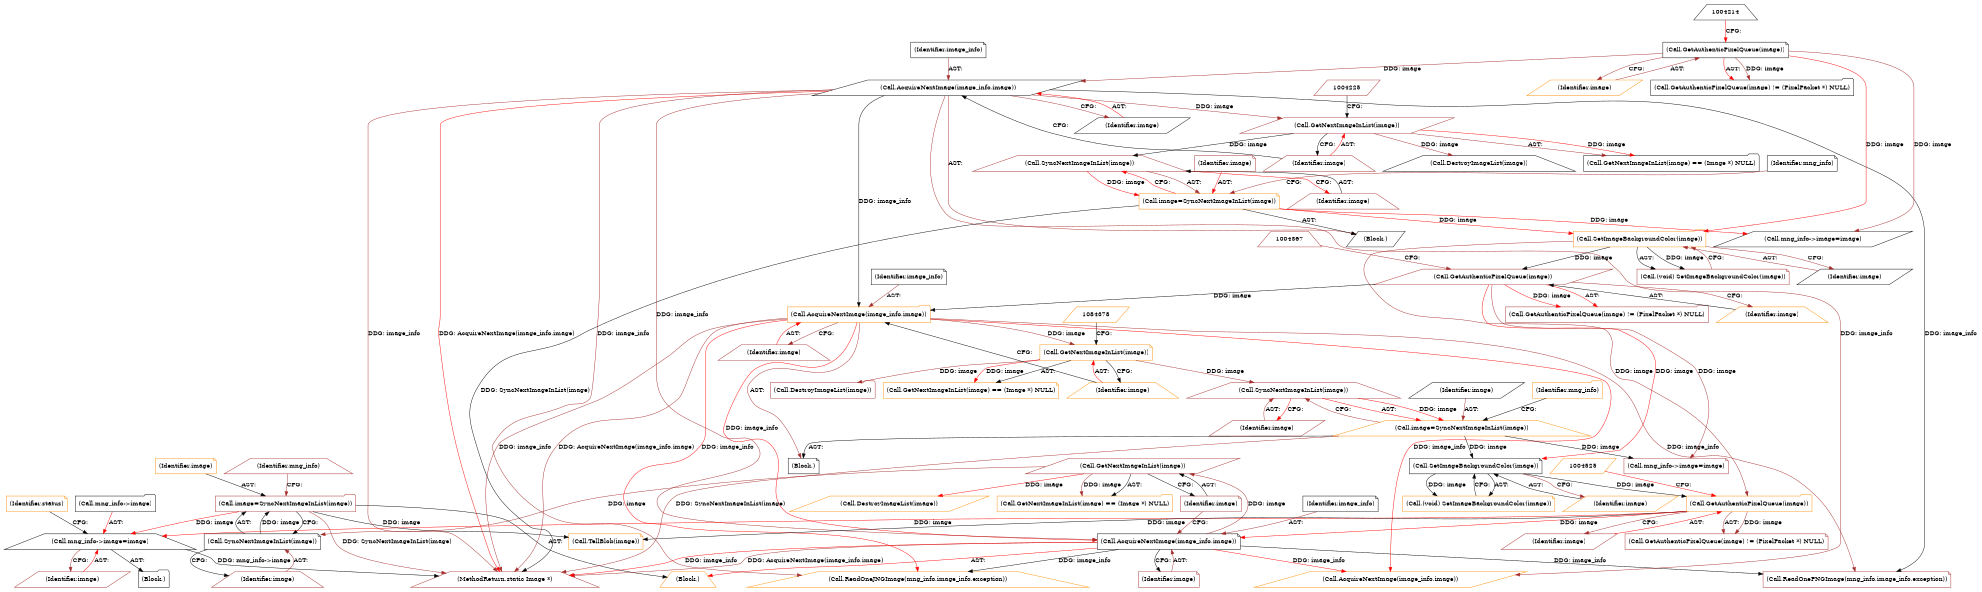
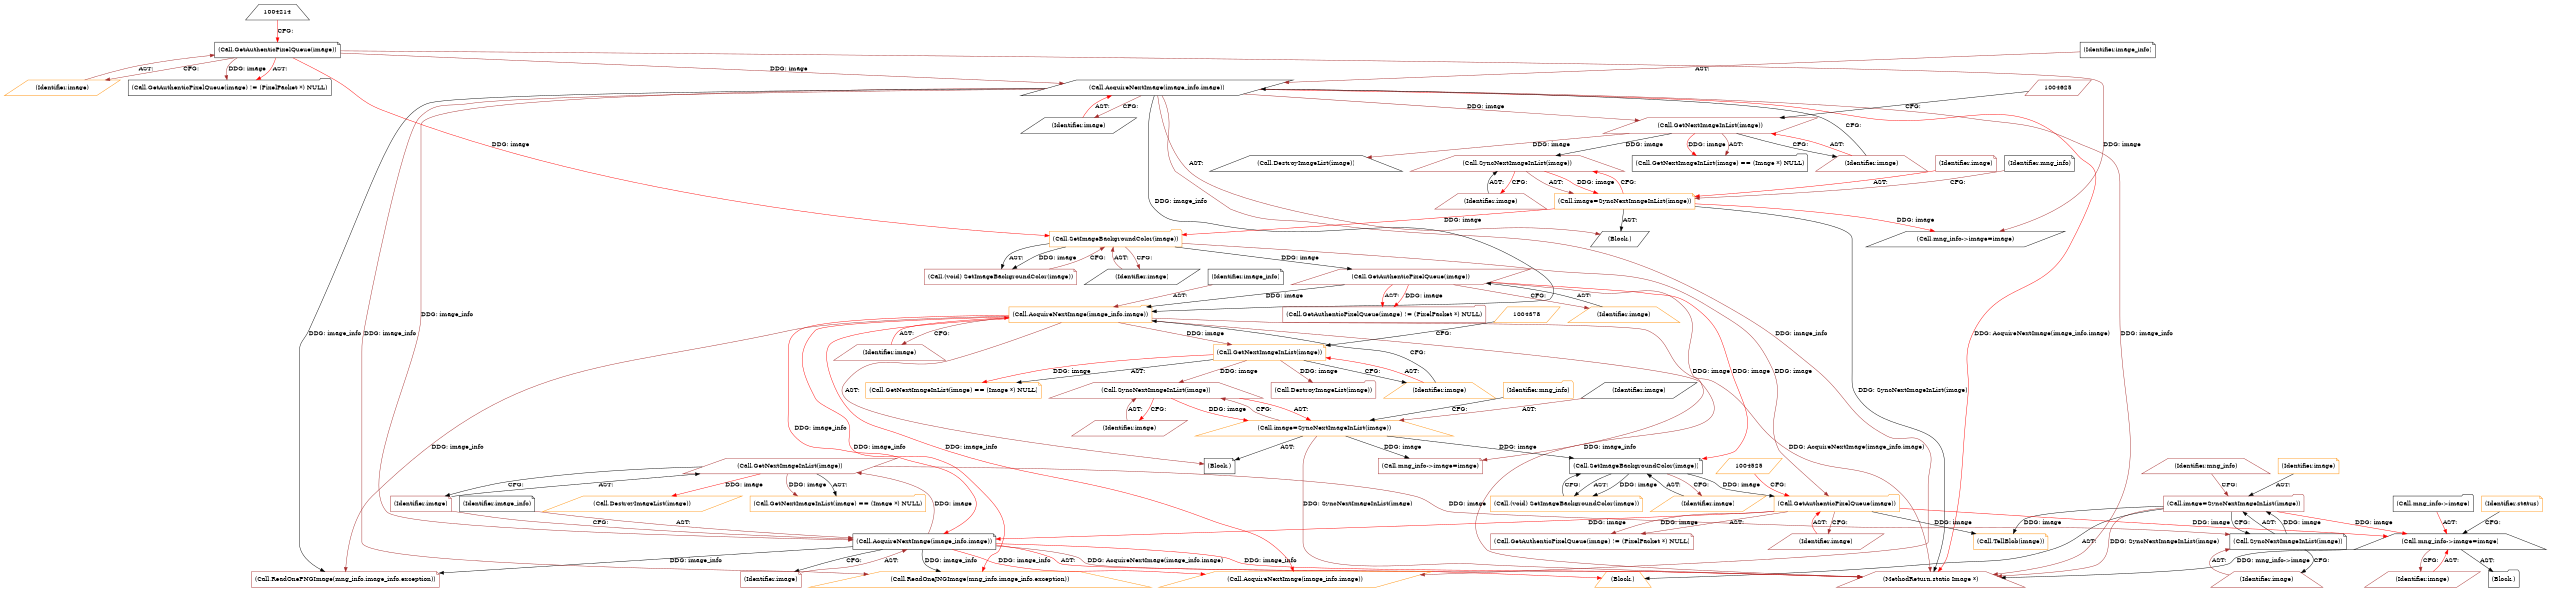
node "1004225": label "1004225" -> "1004625"
node "1004367": removed
node "1084378": label "1084378" -> "1004378"
